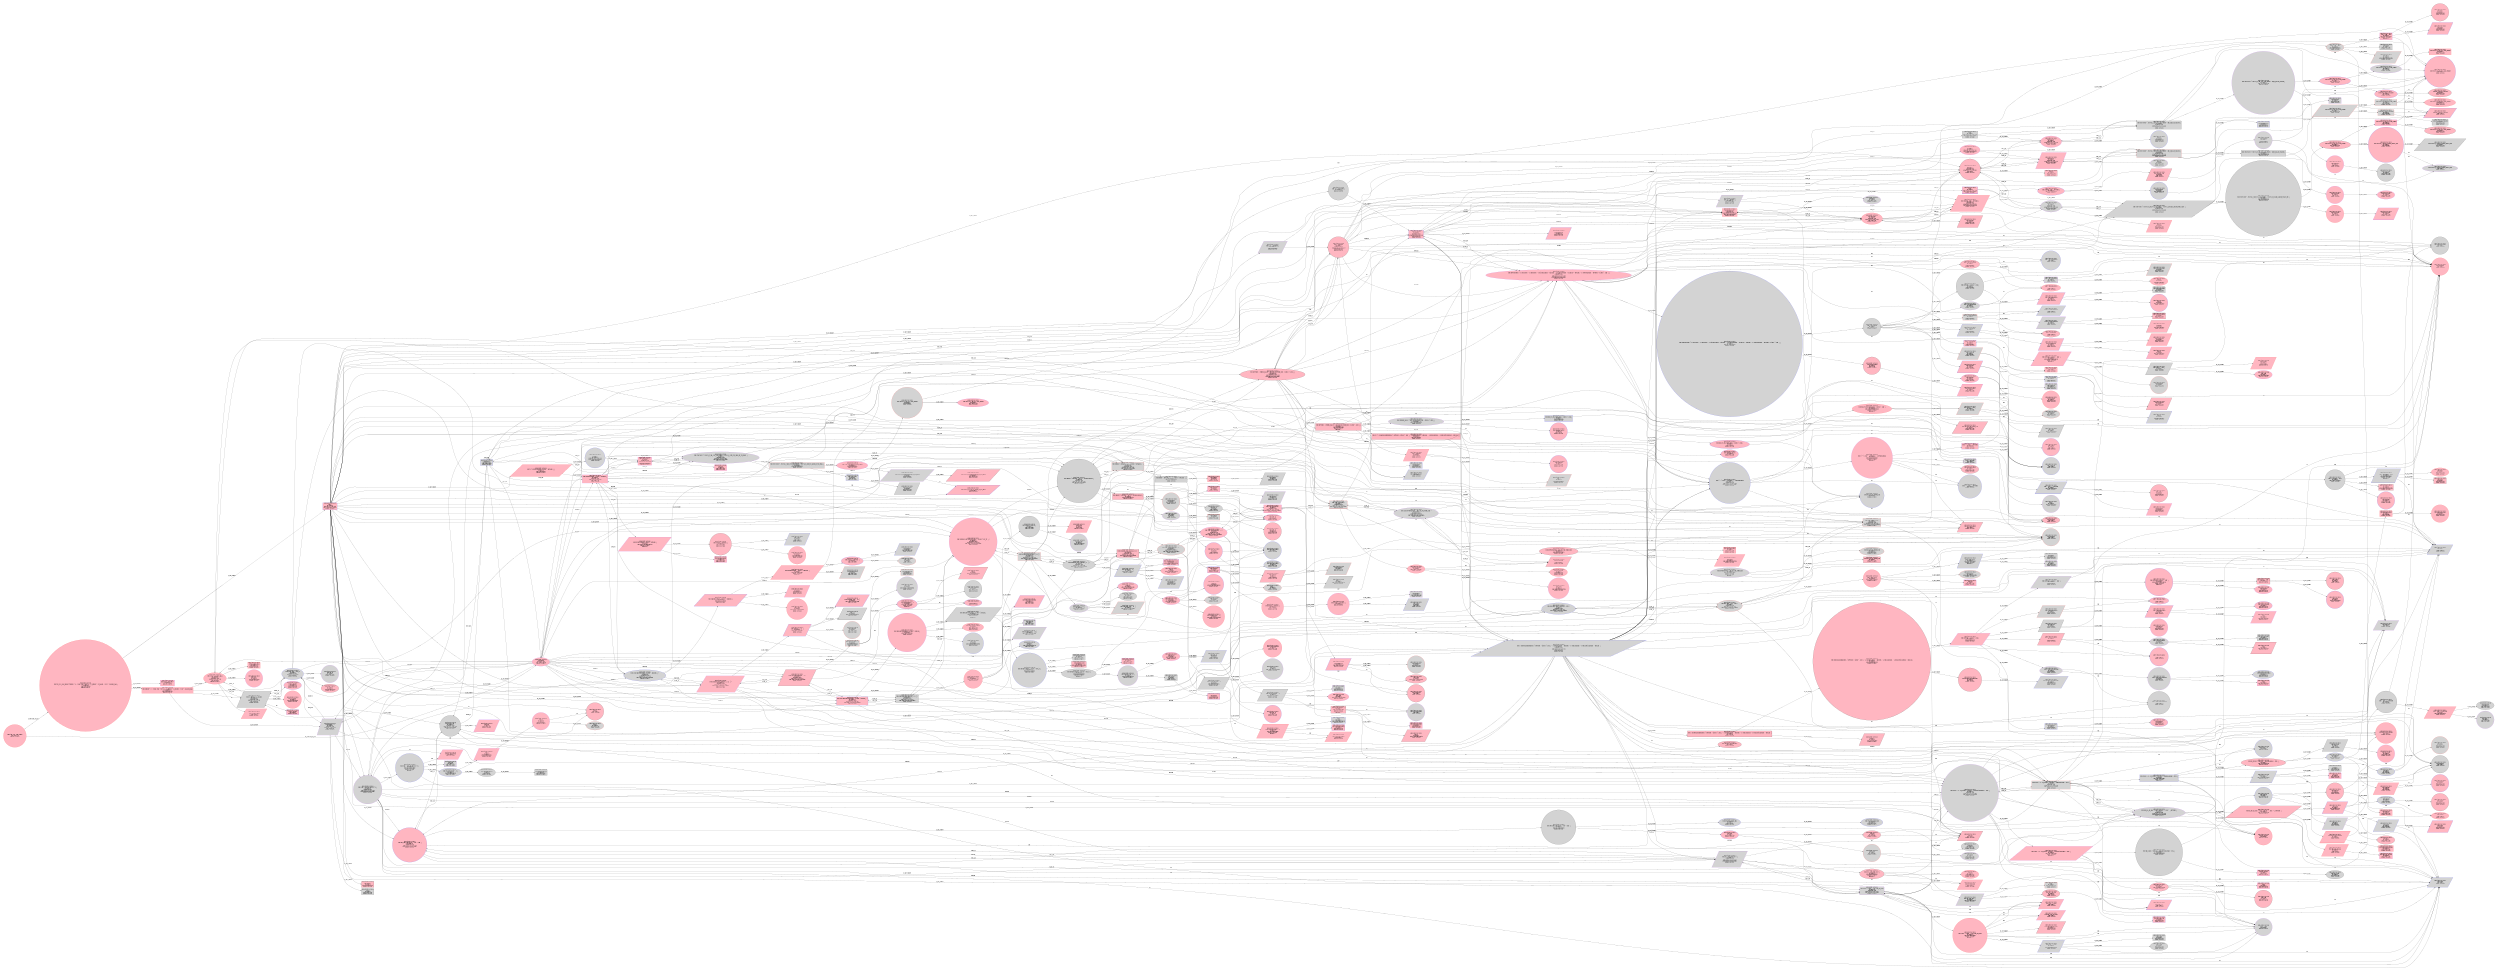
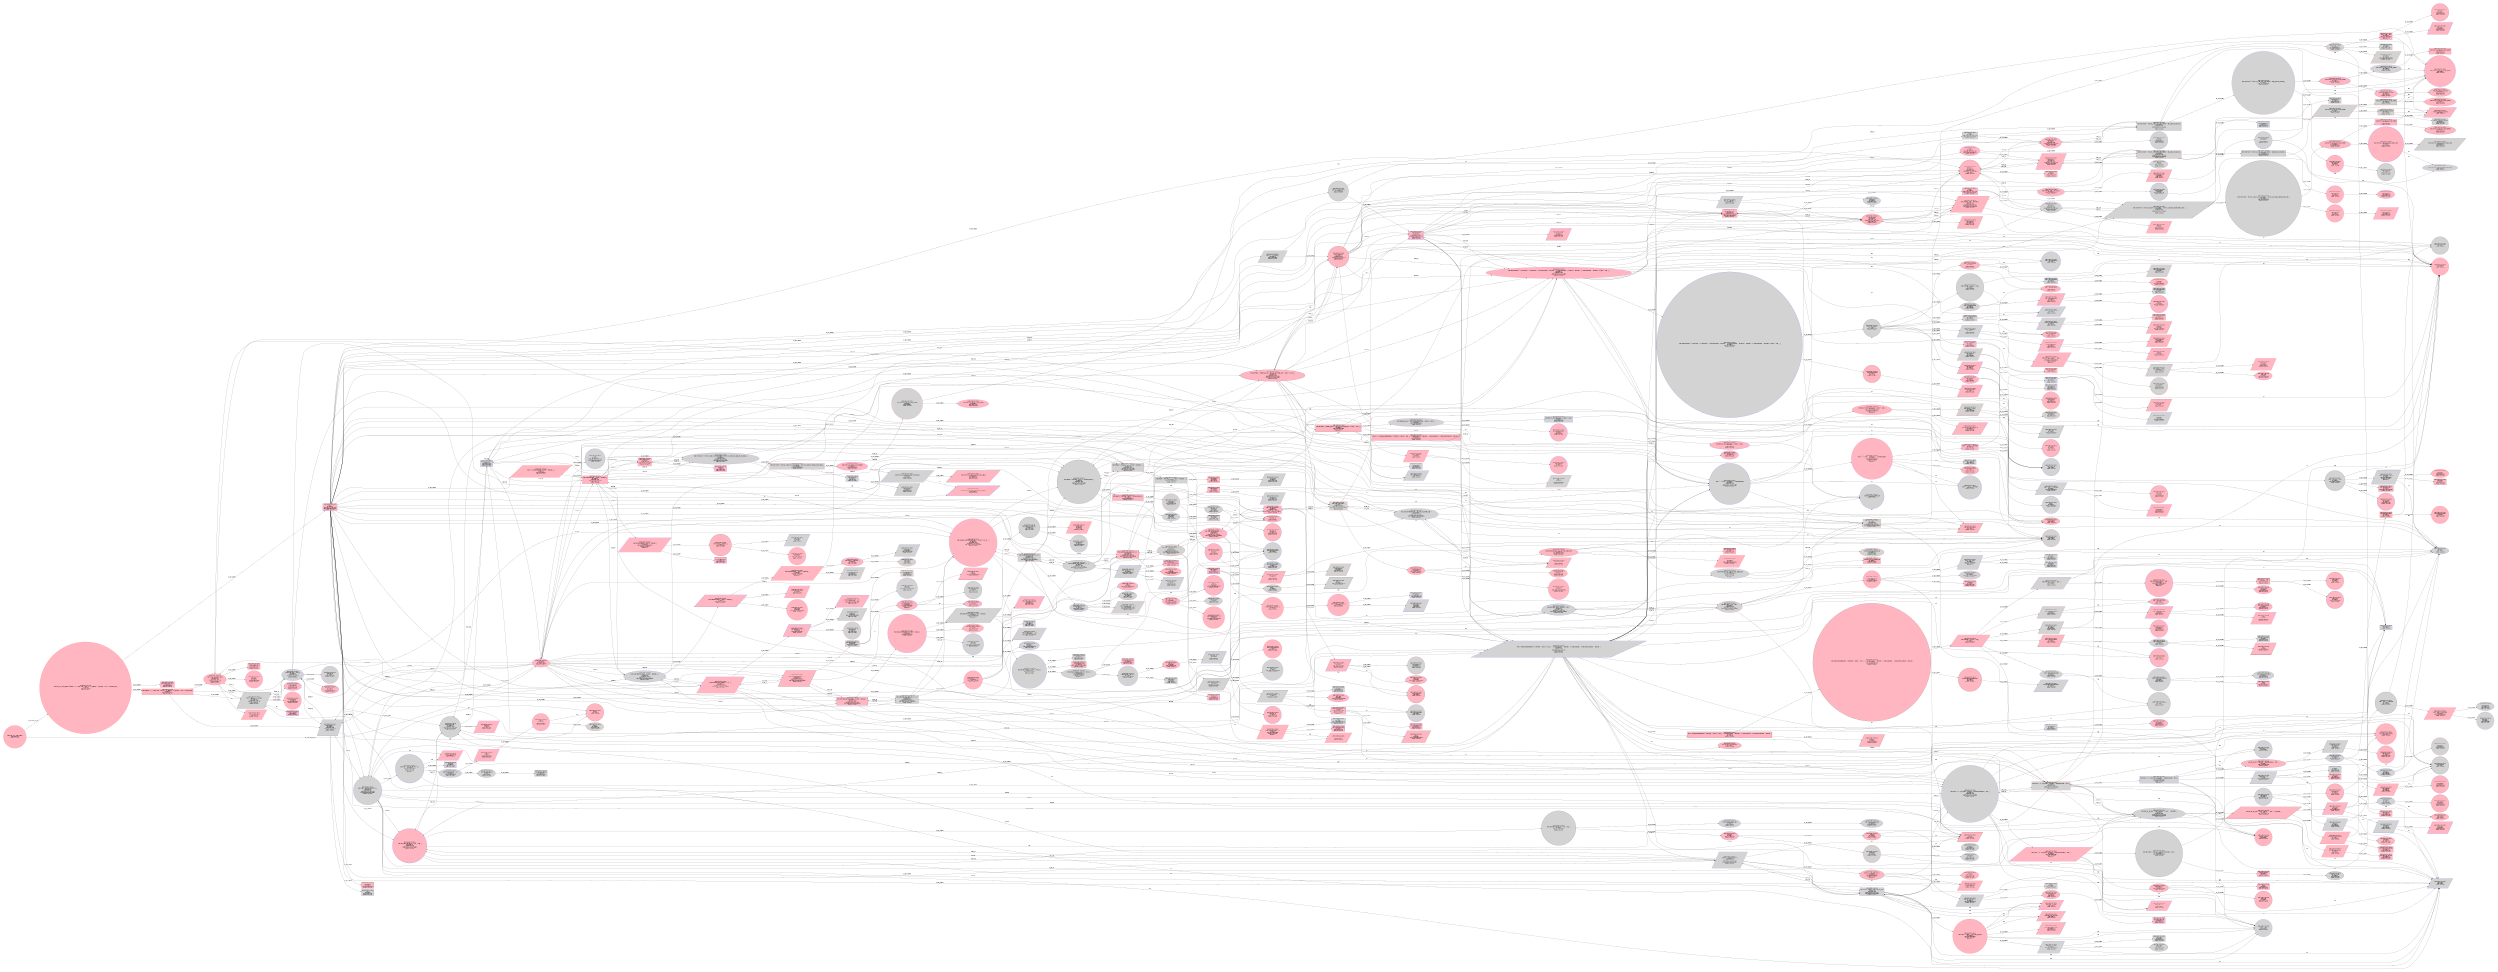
node "functionId:10178530 code:NULL type:Symbol nodeid:10178943": shape parallelogram -> ellipse
node "functionId:10178530 code:modulus type:Symbol nodeid:10178965": shape parallelogram -> note
